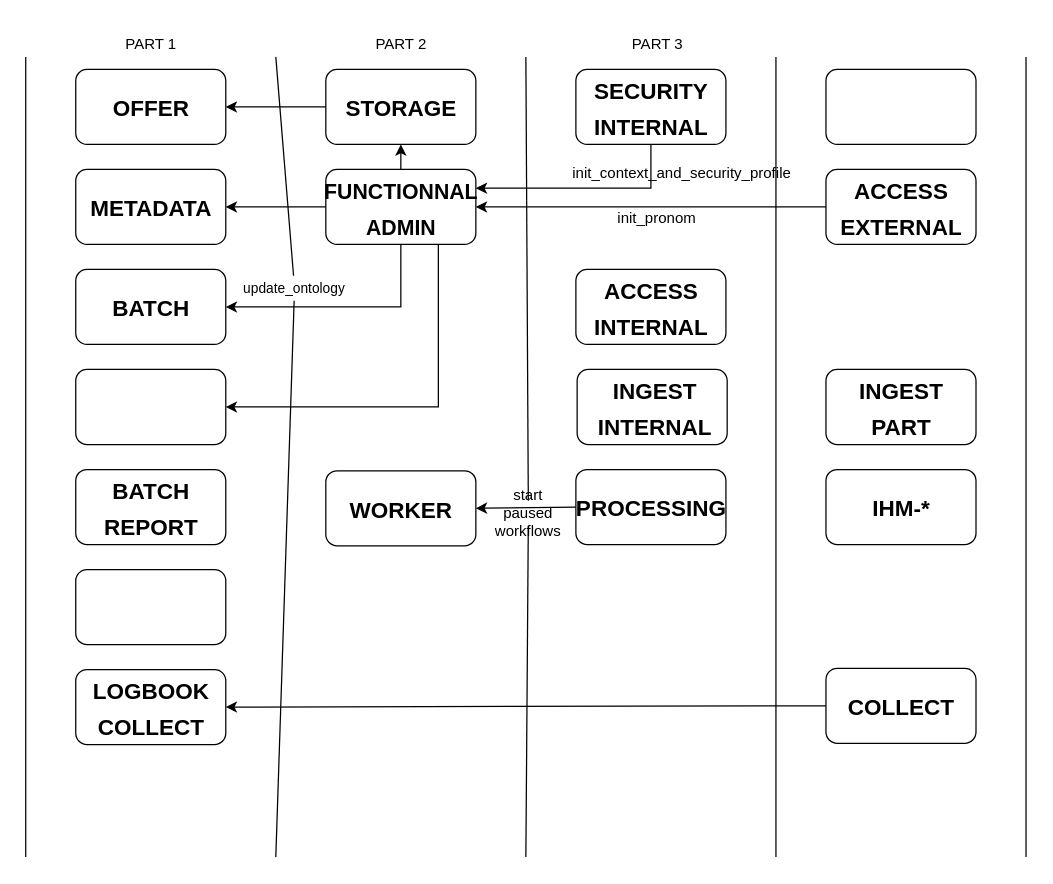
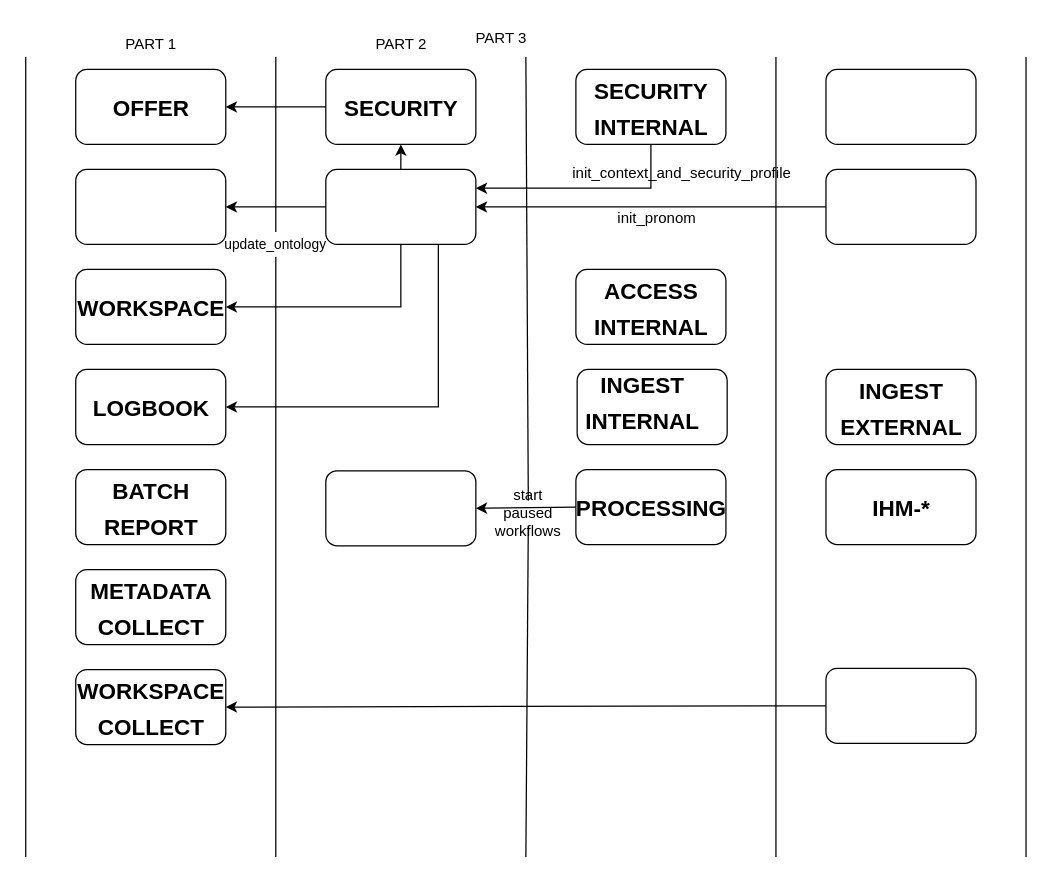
node "PART 3": moved (657, 44) -> (501, 38)
node "STORAGE": label "STORAGE" -> "SECURITY"
node "METADATA": removed
node "FUNCTIONNAL ADMIN": removed
node "ACCESS EXTERNAL": removed
node "update_ontology": moved (294, 288) -> (276, 244)
node "BATCH": label "BATCH" -> "WORKSPACE"
node "LOGBOOK": added
node "INGEST INTERNAL": moved (654, 407) -> (642, 401)
node "INGEST PART": label "INGEST PART" -> "INGEST EXTERNAL"
node "WORKER": removed
node "METADATA COLLECT": added
node "COLLECT": removed
node "LOGBOOK COLLECT": label "LOGBOOK COLLECT" -> "WORKSPACE COLLECT"
